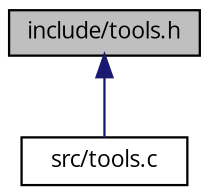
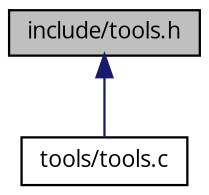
node "src/tools.c": label "src/tools.c" -> "tools/tools.c"
